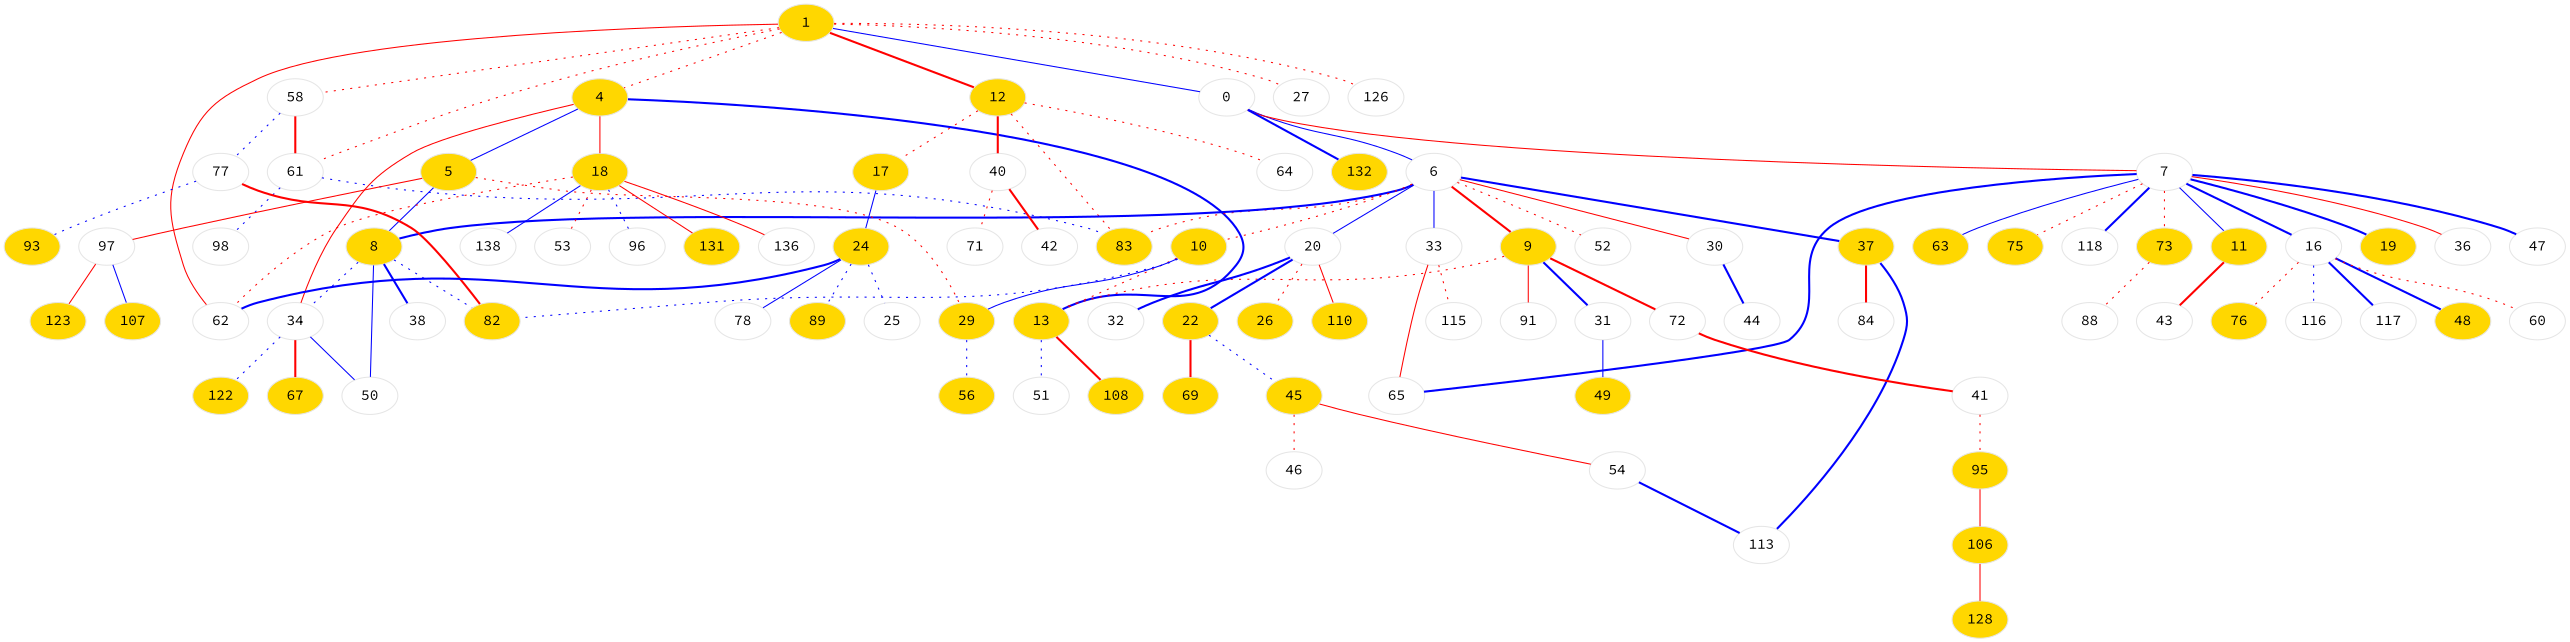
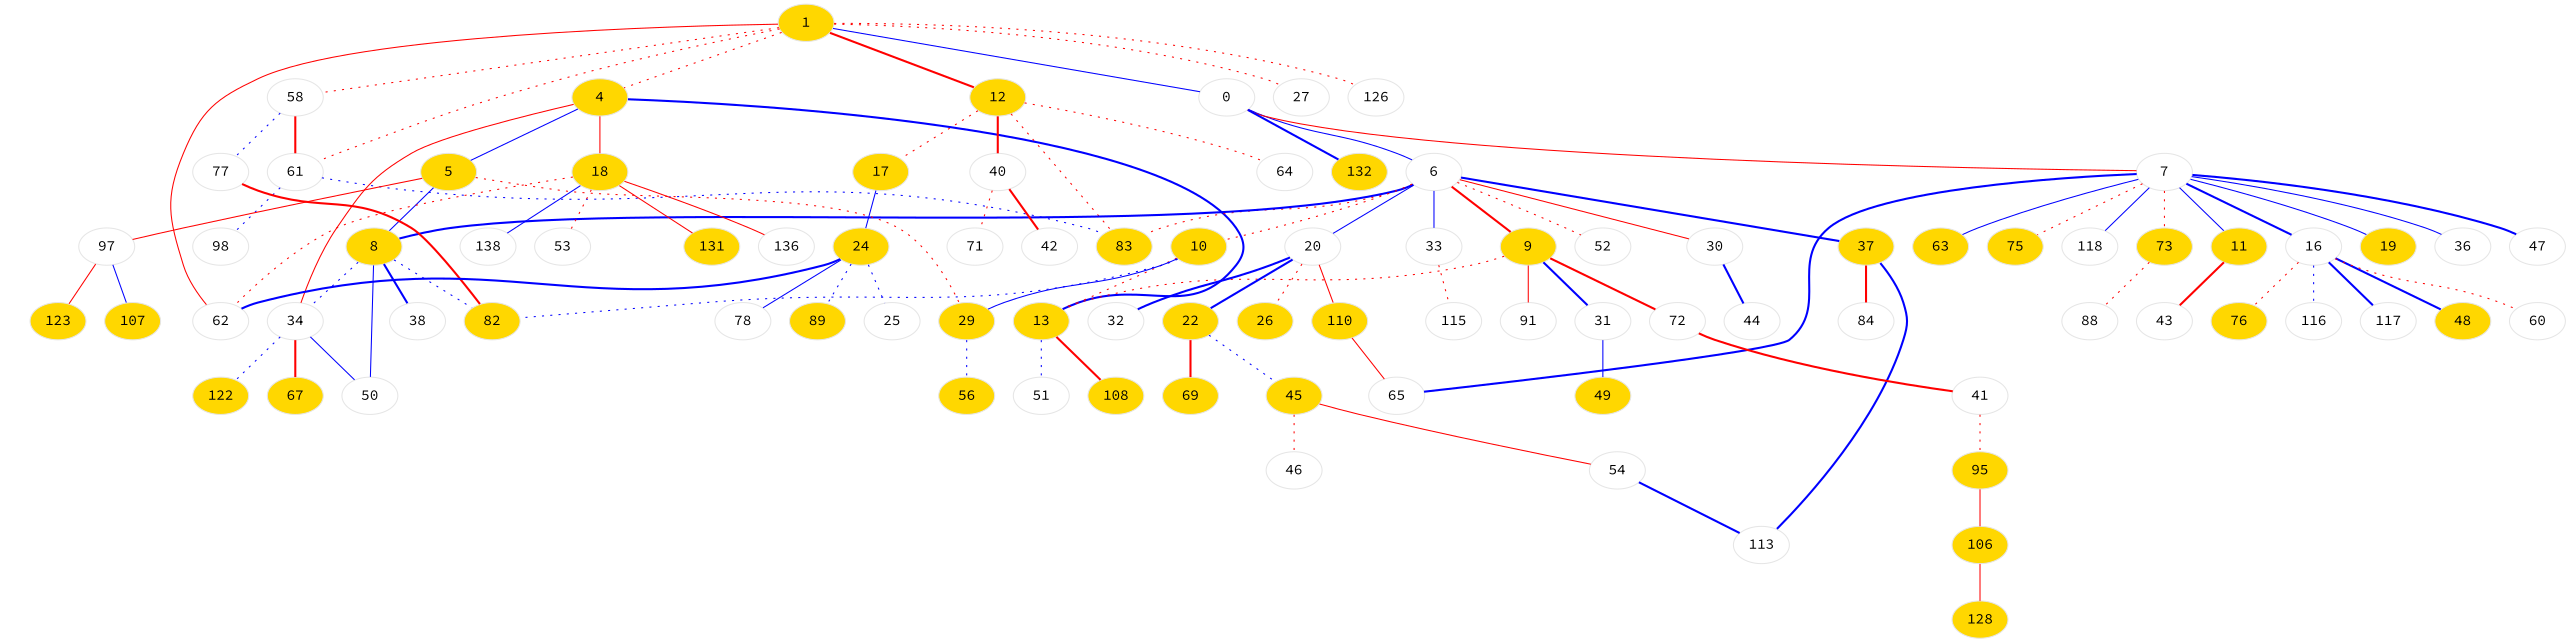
edge "7" -- "36": color red -> blue
edge "7" -- "19": style bold -> solid
edge "7" -- "118": style bold -> solid
node "93": removed
node "96": removed
edge "33" -- "65": now "110" -- "65"
